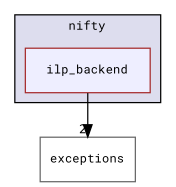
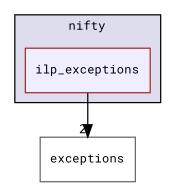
node "ilp_backend": label "ilp_backend" -> "ilp_exceptions"
